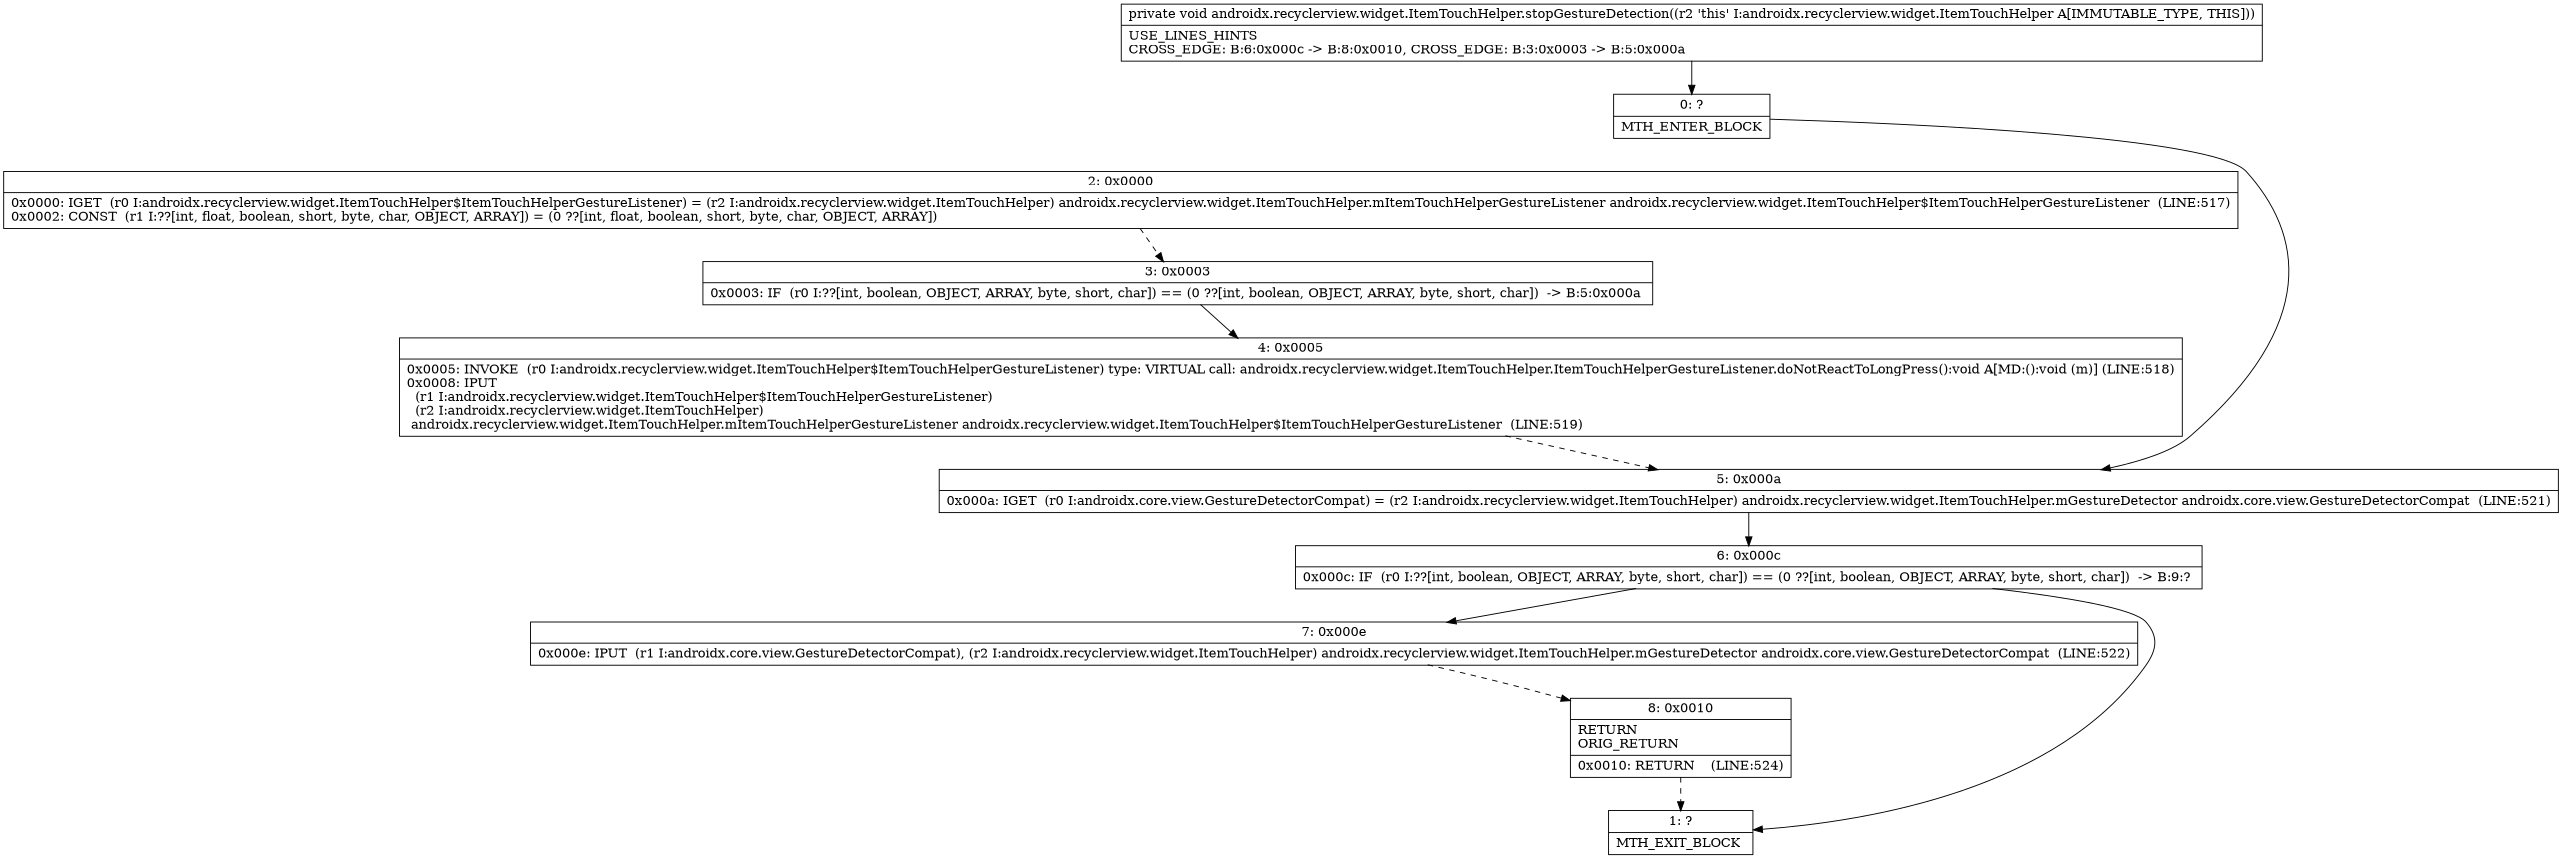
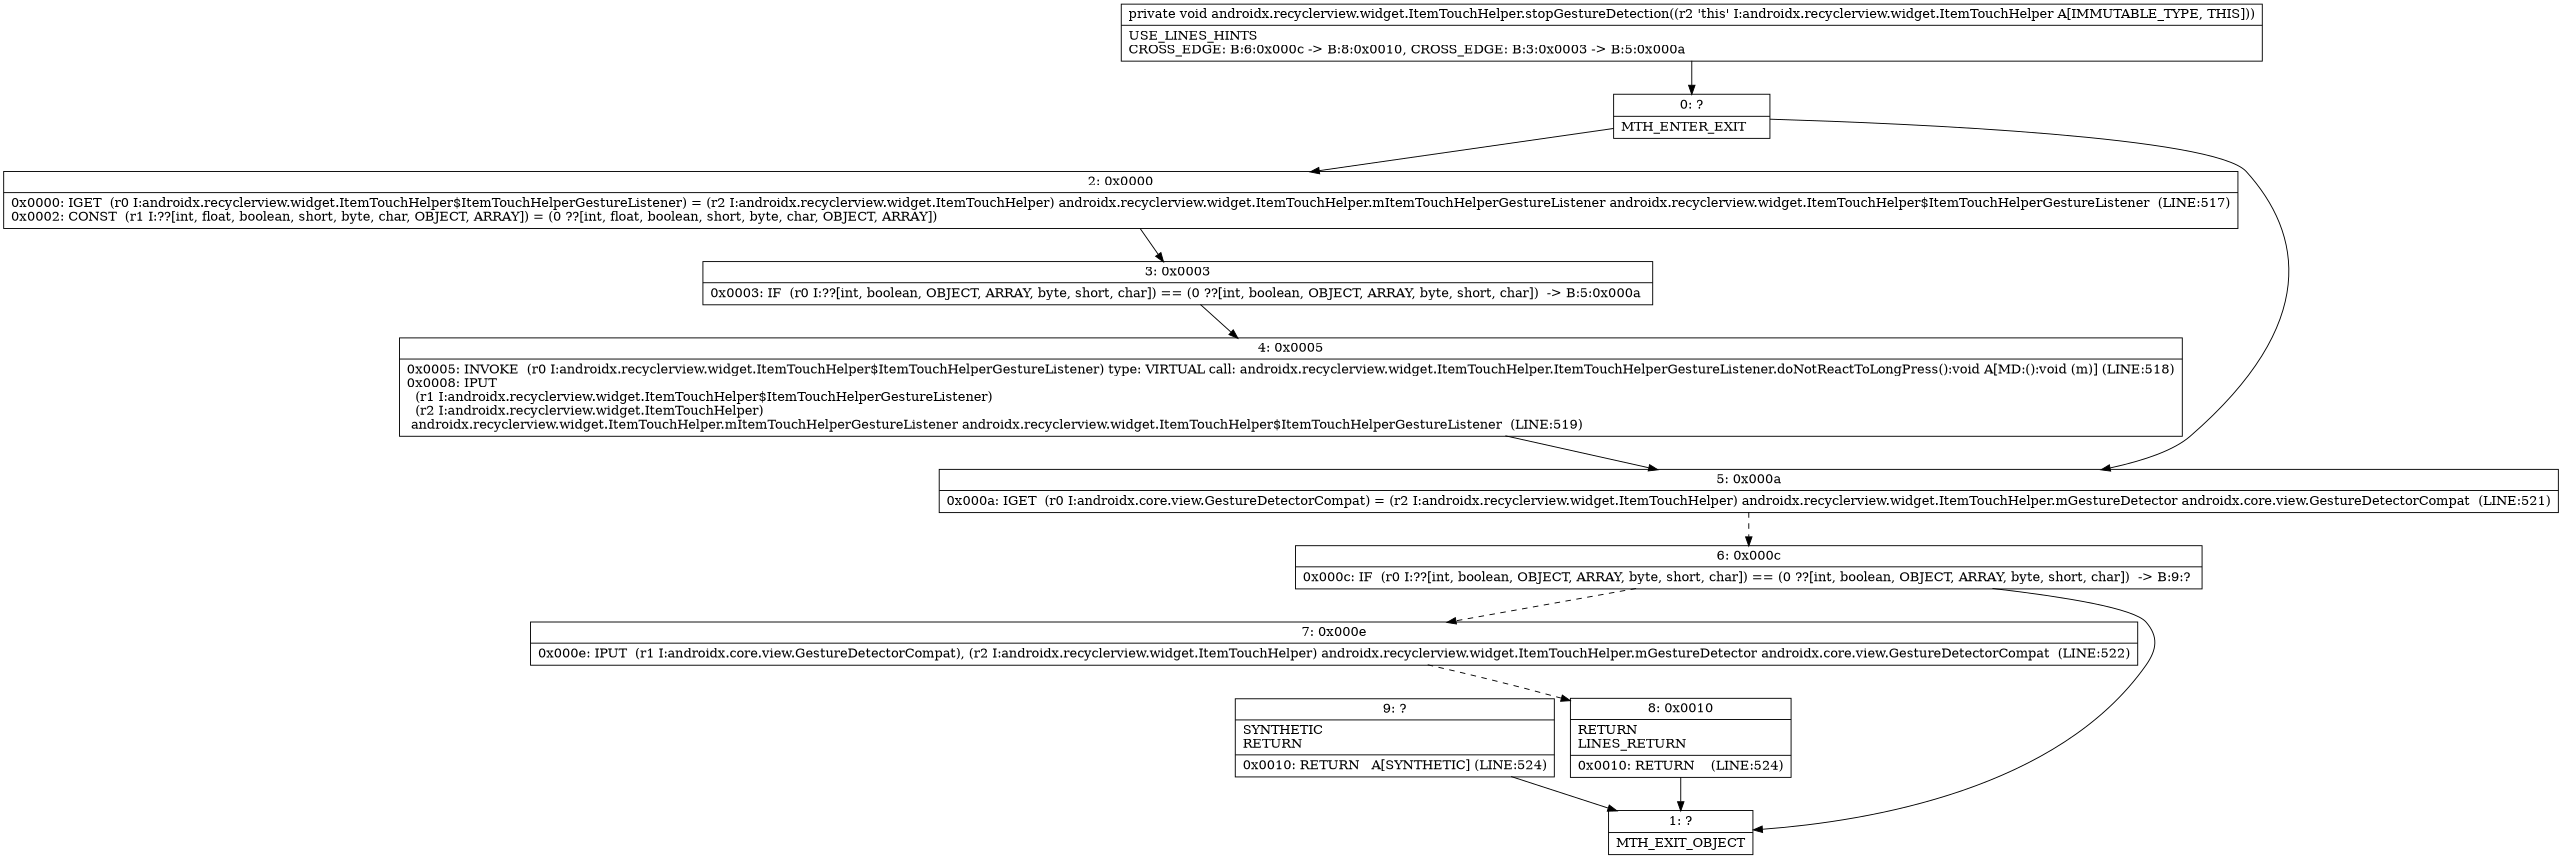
node "0: ?": text "MTH_ENTER_BLOCK" -> "MTH_ENTER_EXIT"
edge "0: ?" -> "2: 0x0000": added
edge "2: 0x0000" -> "3: 0x0003": style dashed -> solid
edge "4: 0x0005" -> "5: 0x000a": style dashed -> solid
edge "5: 0x000a" -> "6: 0x000c": style solid -> dashed
edge "6: 0x000c" -> "7: 0x000e": style solid -> dashed
node "9: ?": added
node "8: 0x0010": text "ORIG_RETURN" -> "LINES_RETURN"
edge "8: 0x0010" -> "1: ?": style dashed -> solid
node "1: ?": text "MTH_EXIT_BLOCK" -> "MTH_EXIT_OBJECT"
